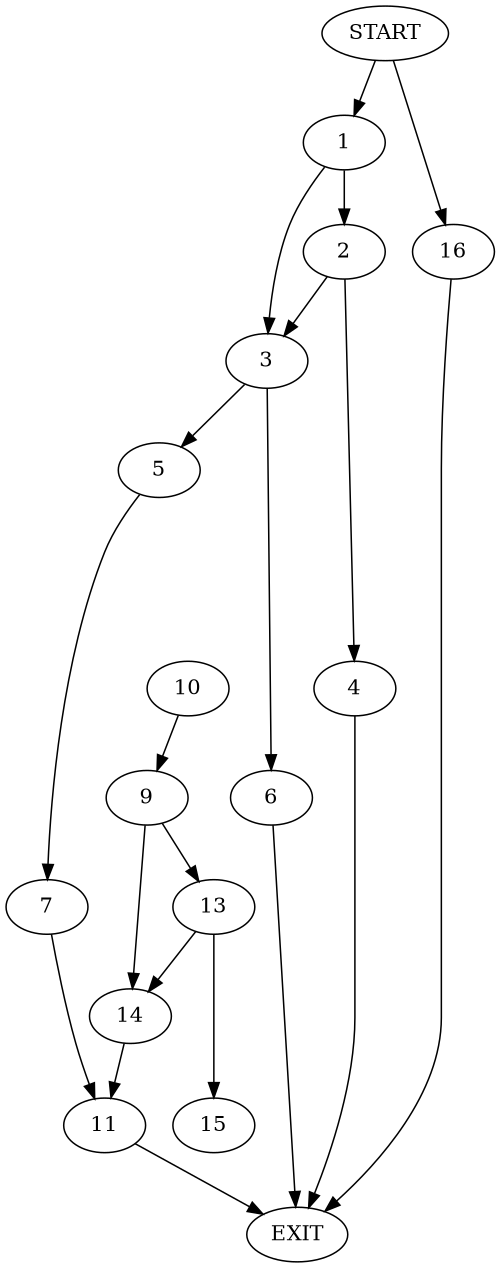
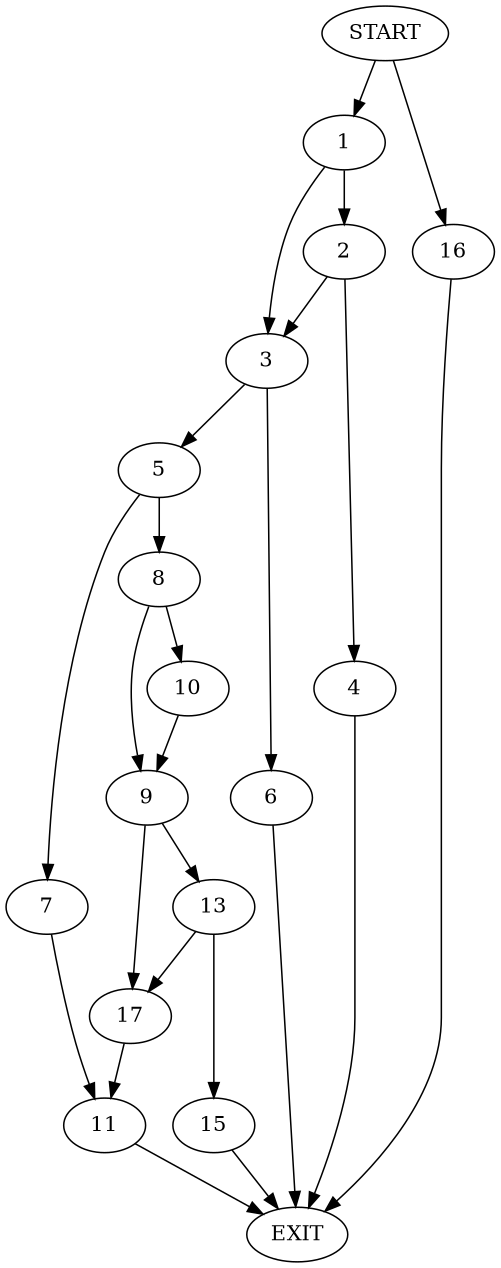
node "8": added
node "14": label "14" -> "17"
edge "15" -> "EXIT": added
